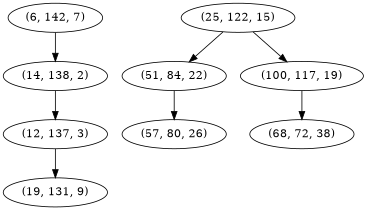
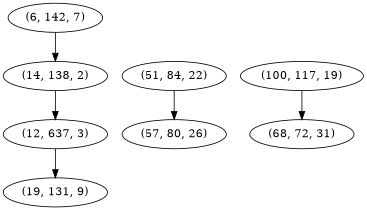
node "(25, 122, 15)": removed
node "(12, 137, 3)": label "(12, 137, 3)" -> "(12, 637, 3)"
node "(68, 72, 38)": label "(68, 72, 38)" -> "(68, 72, 31)"
